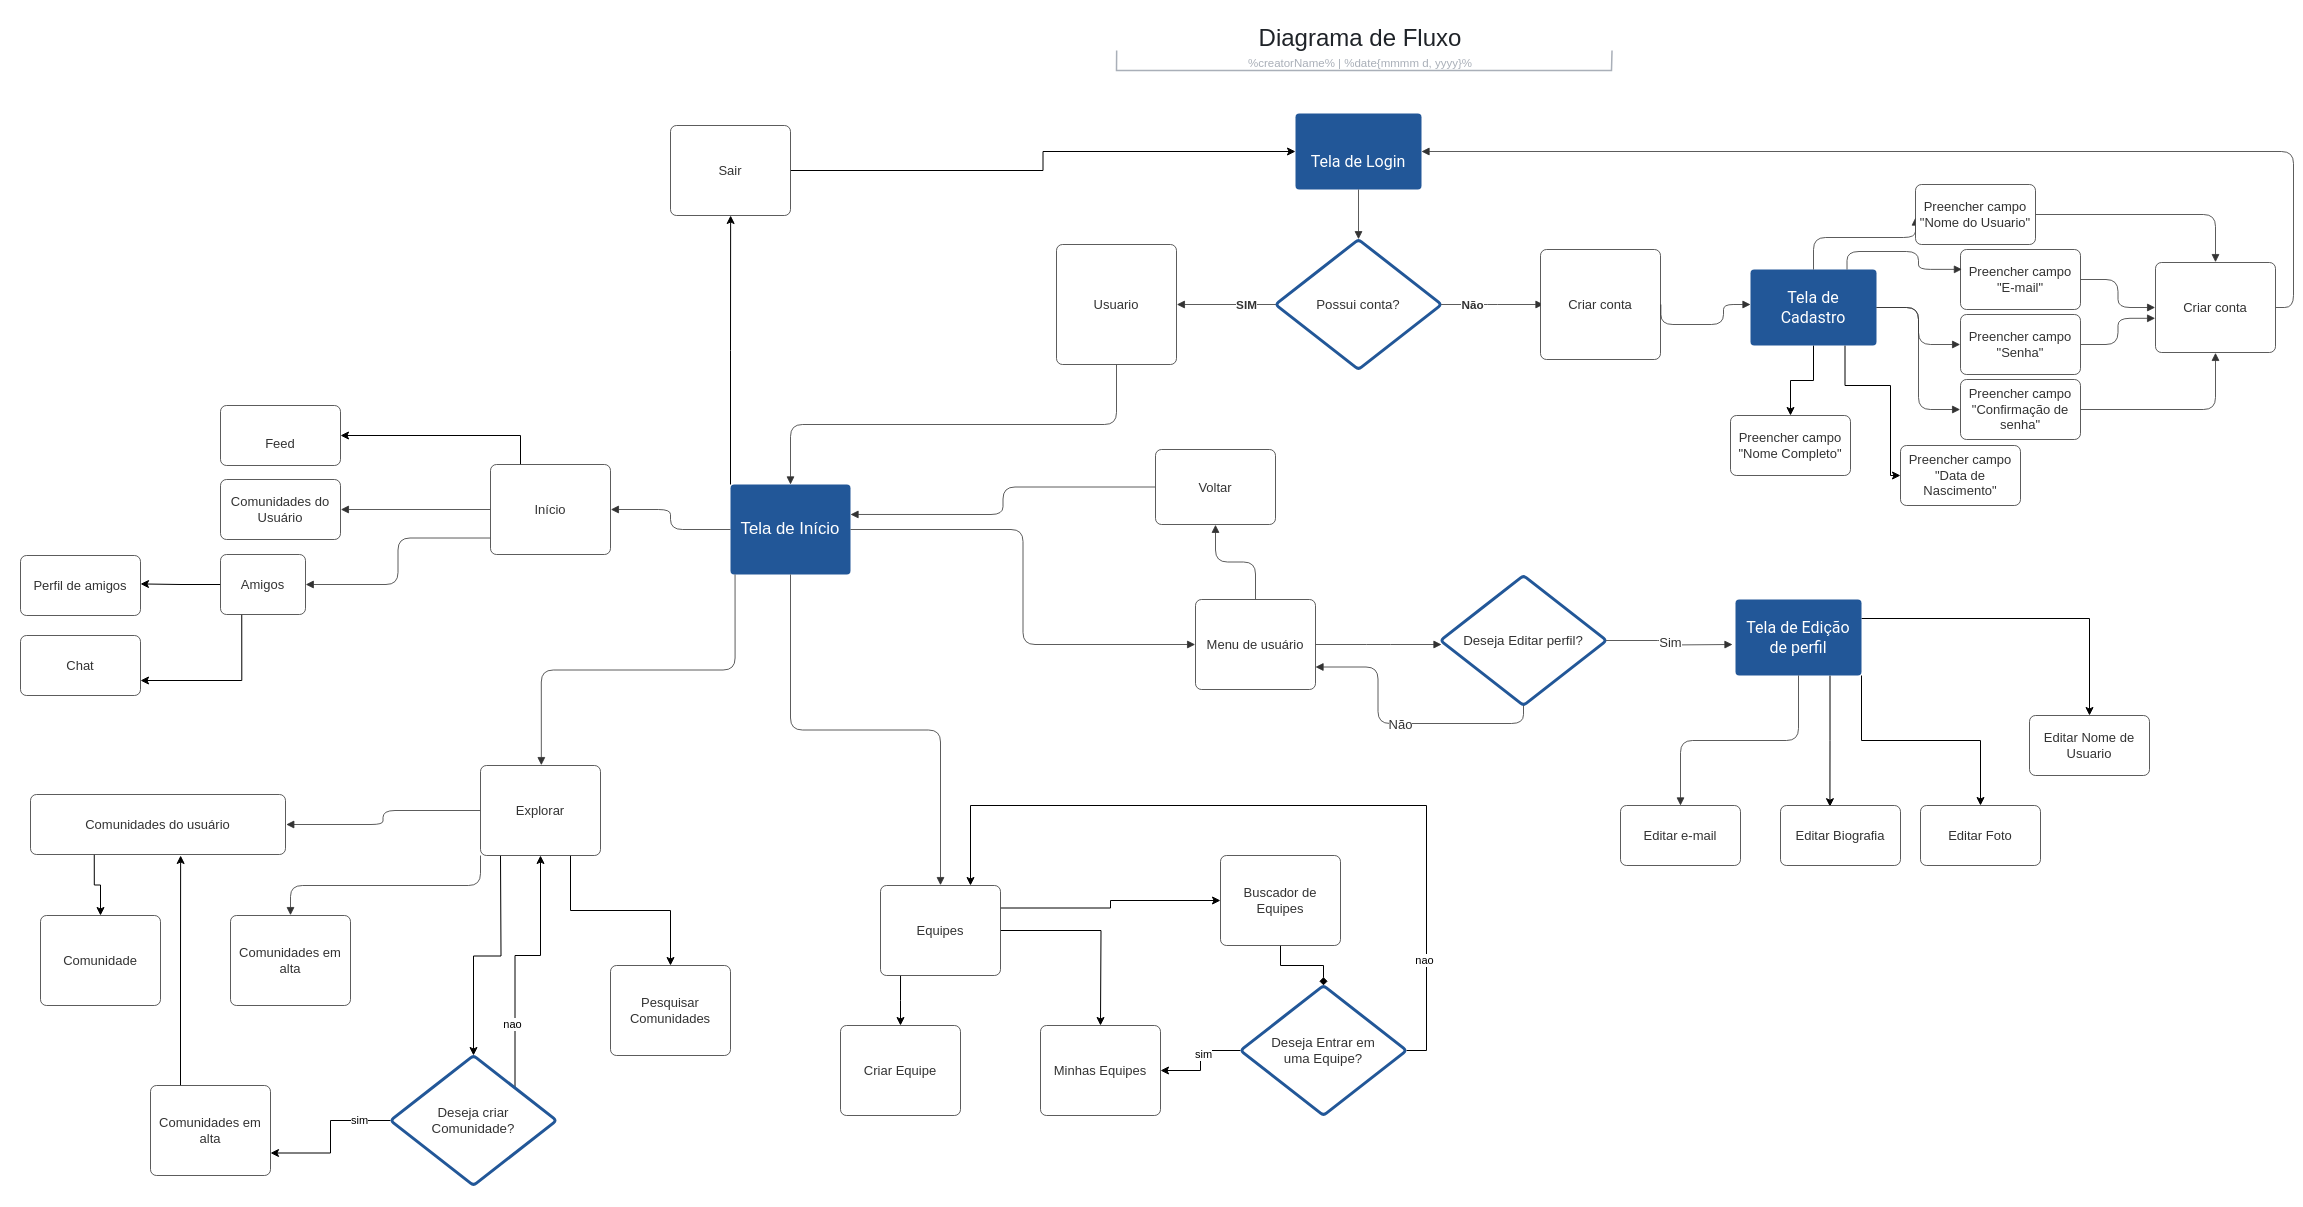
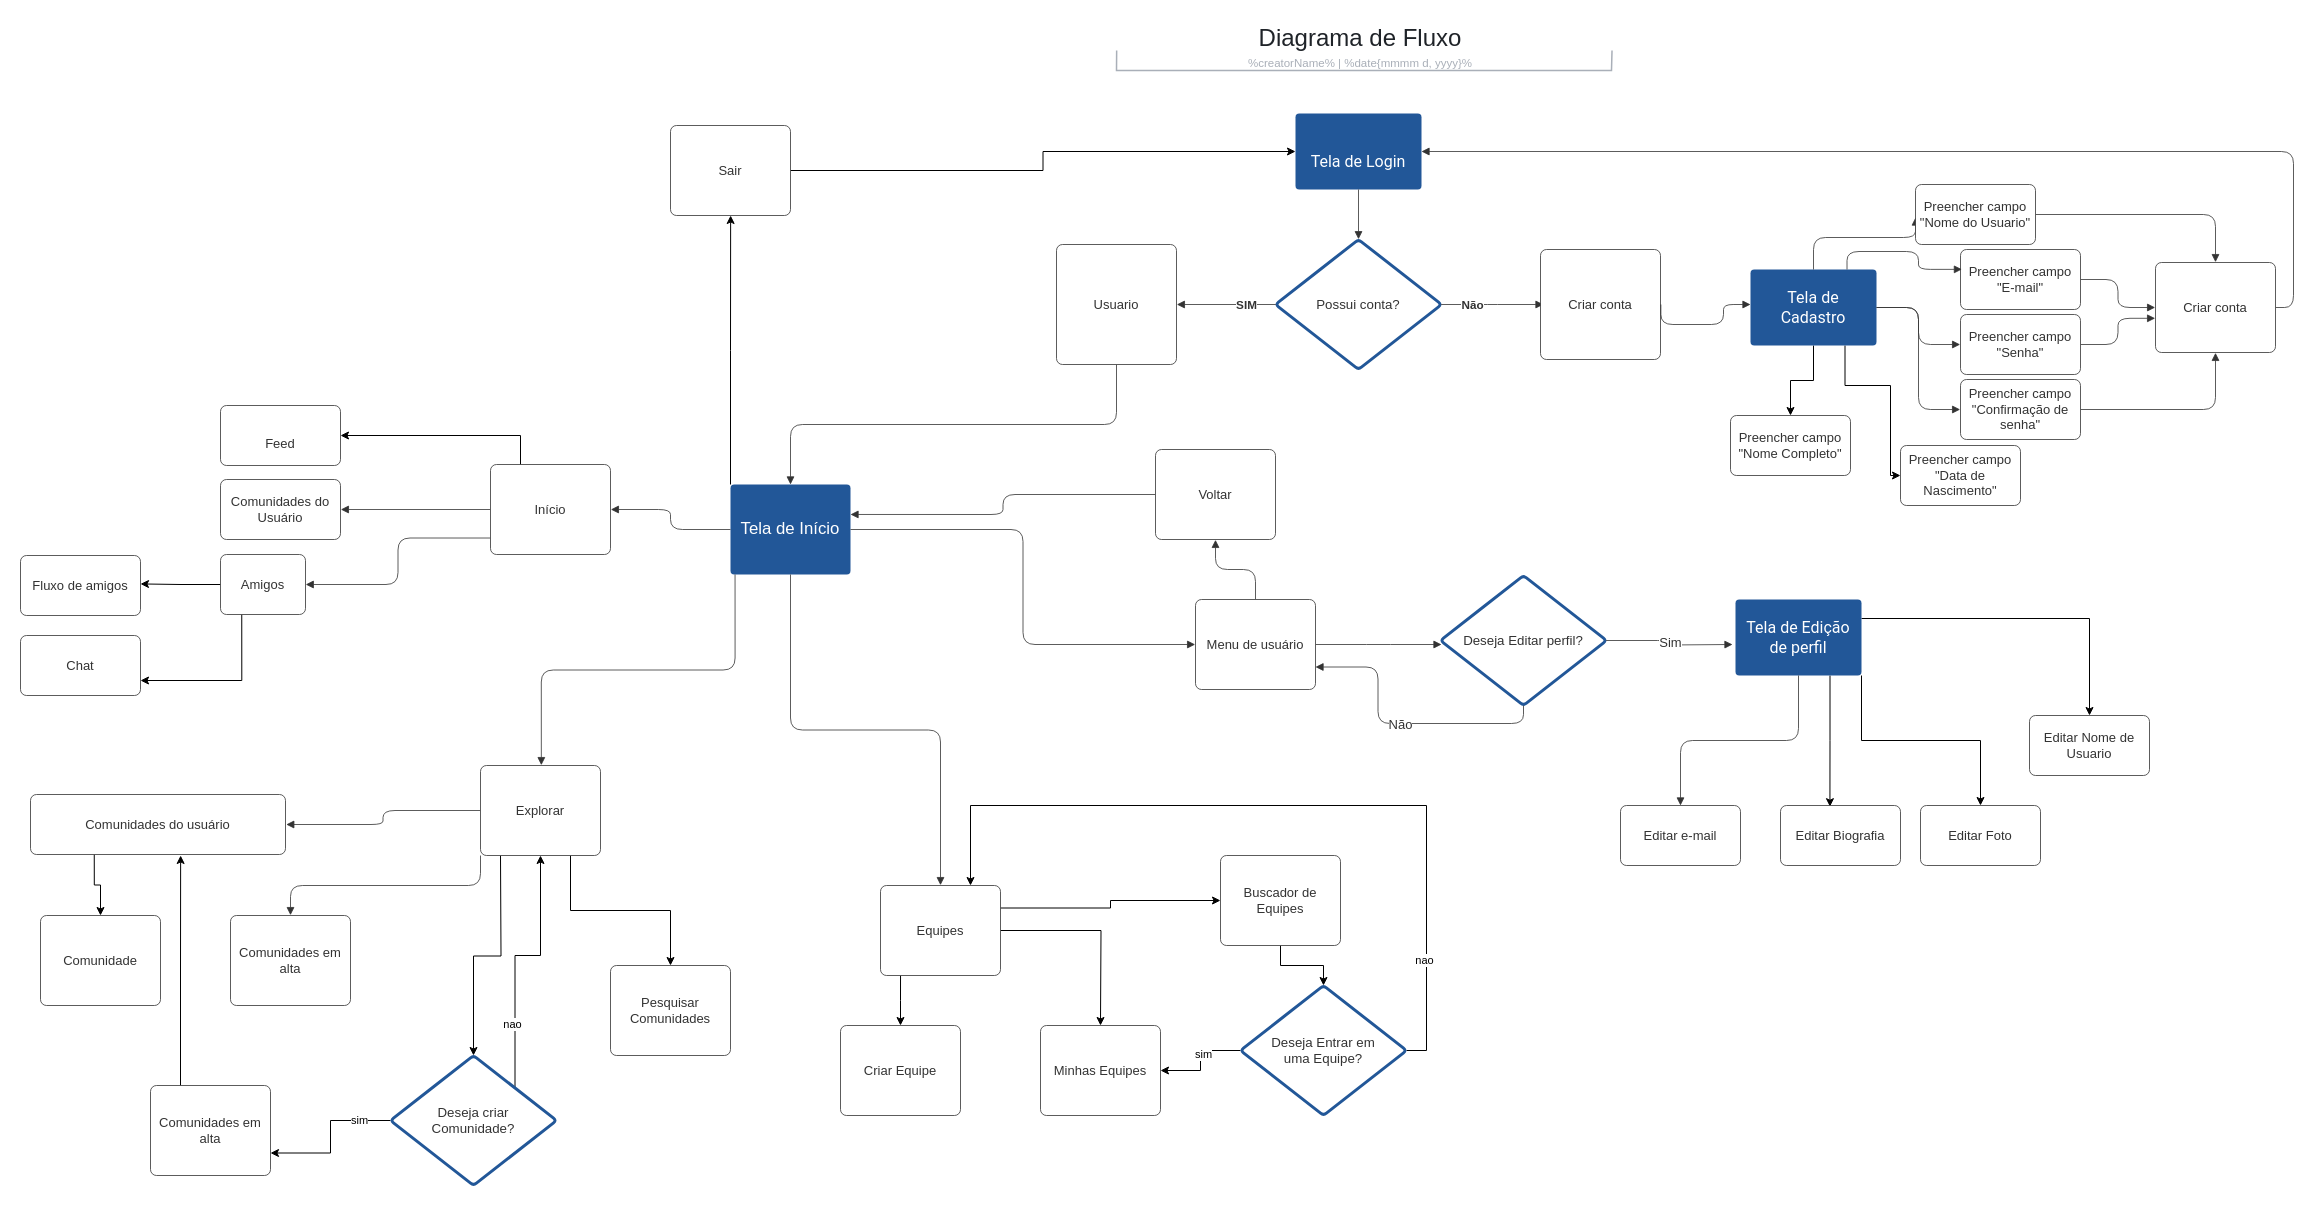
node "Voltar": size 120x75 -> 120x90
node "Perfil de amigos": label "Perfil de amigos" -> "Fluxo de amigos"
edge "Buscador de Equipes" -> "Deseja Entrar em uma Equipe?": arrowhead diamond -> classic
